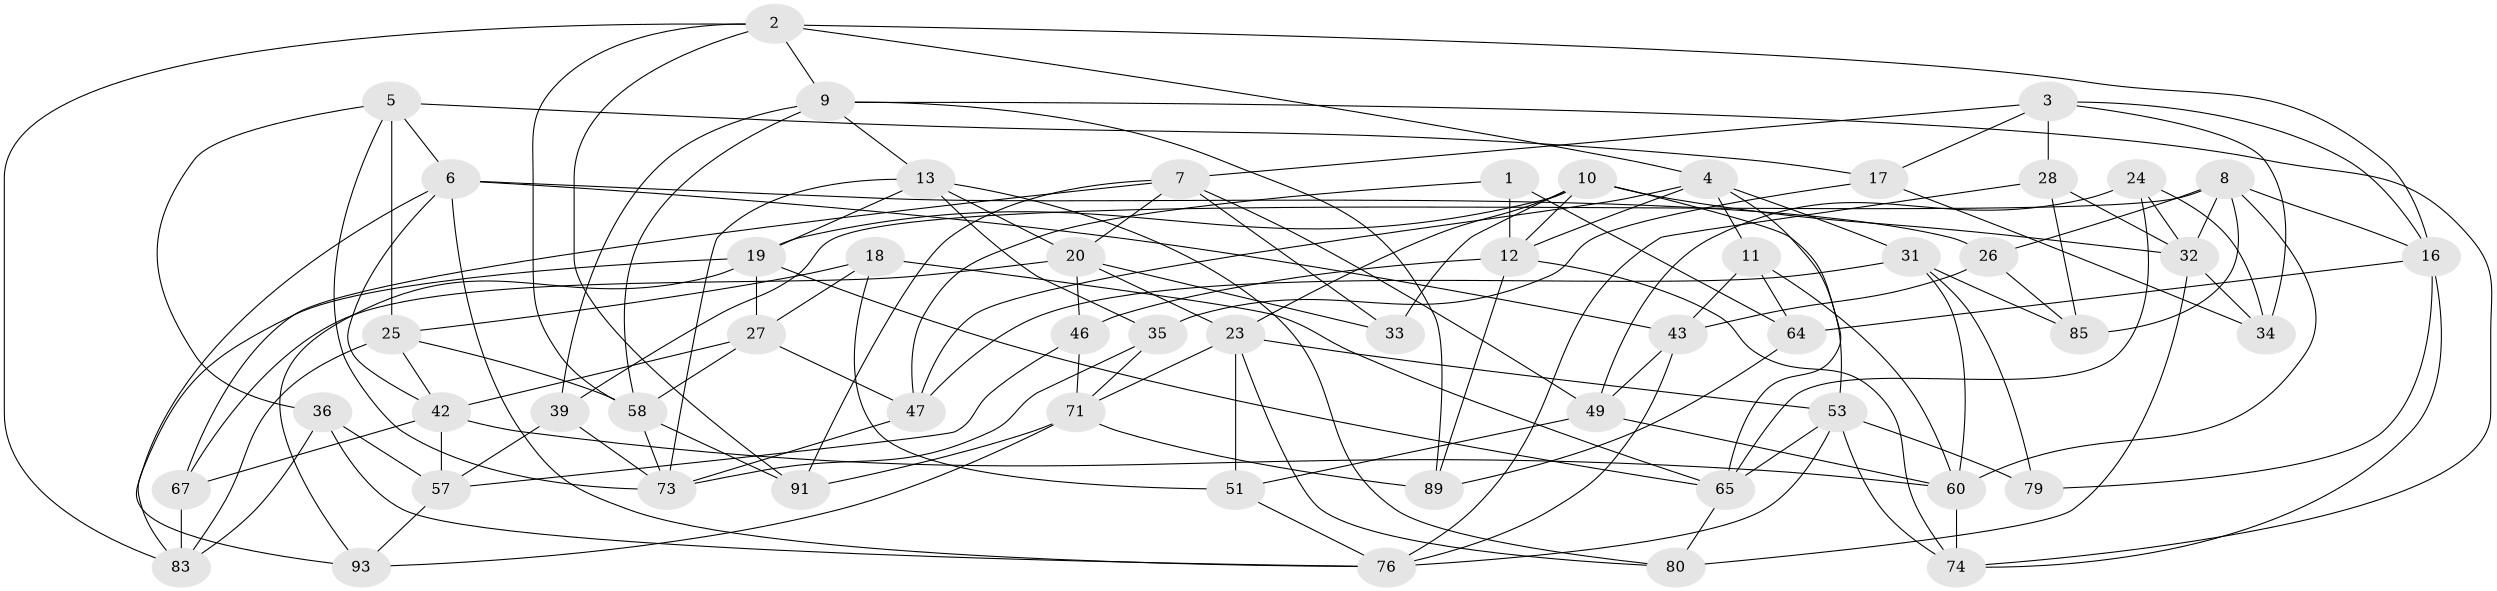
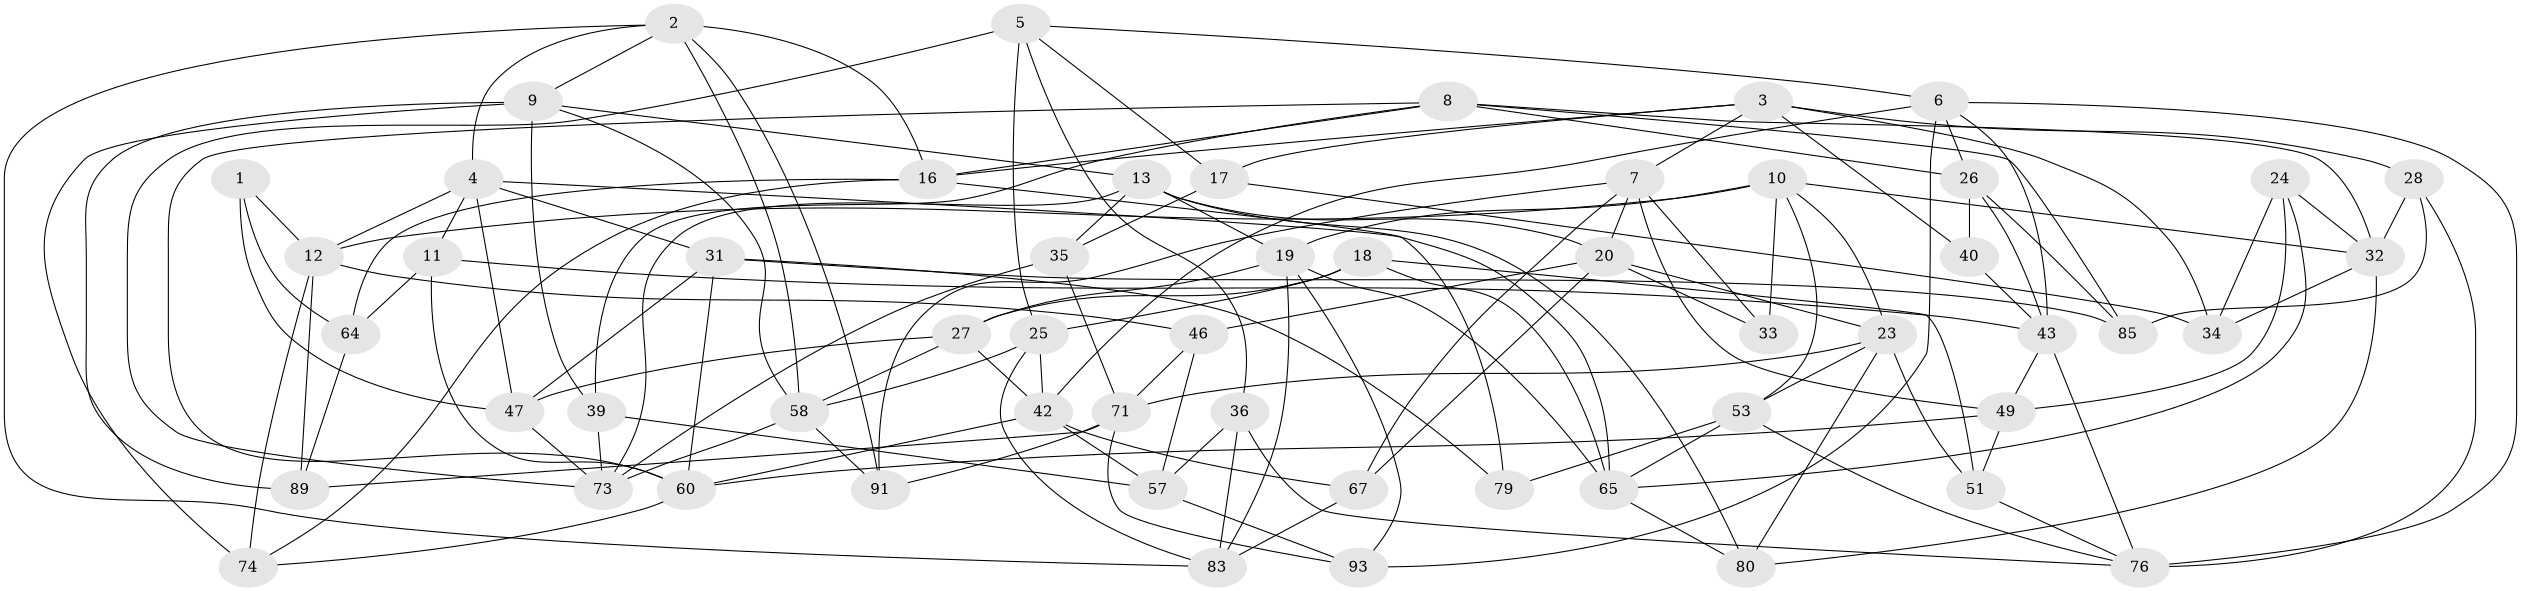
node "40": added
edge "53" -- "74": removed
